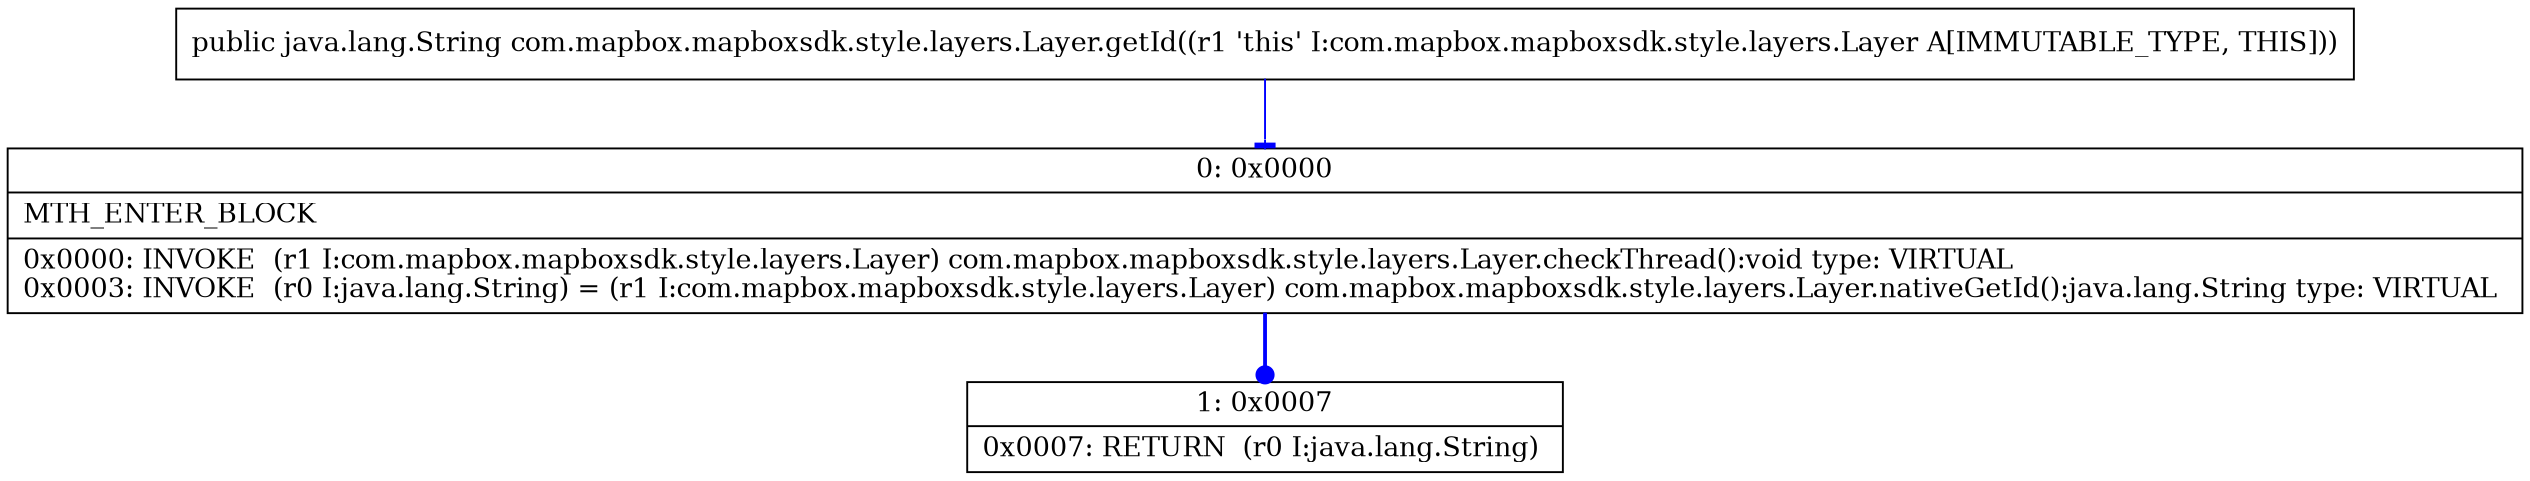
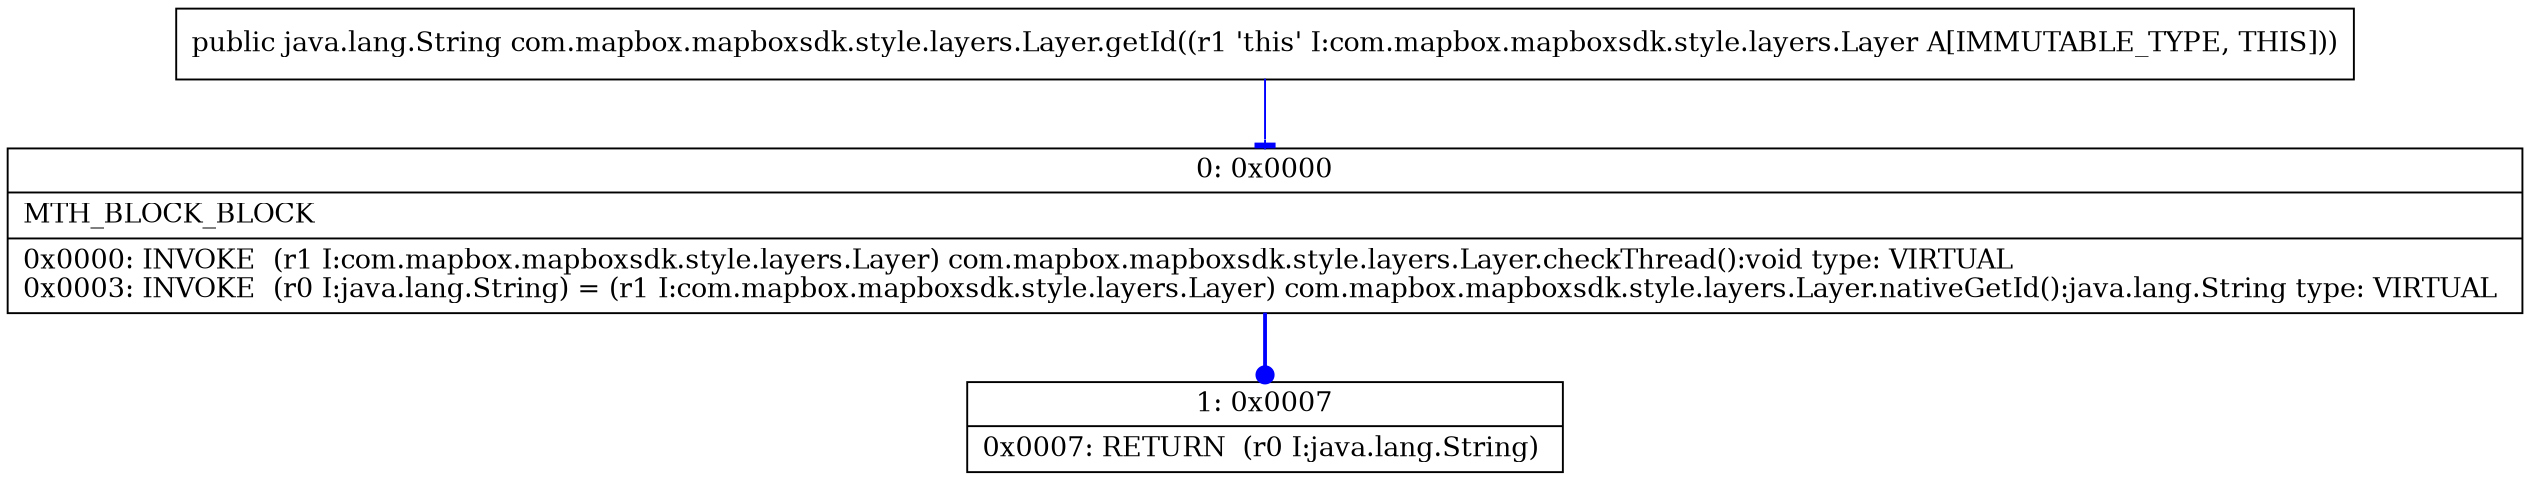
node "0: 0x0000": text "MTH_ENTER_BLOCK" -> "MTH_BLOCK_BLOCK"
